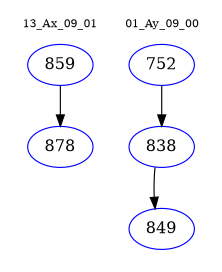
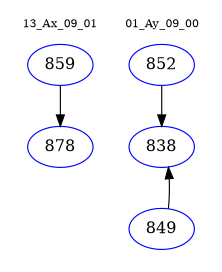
node "752": label "752" -> "852"
edge "838" -> "849": reversed
